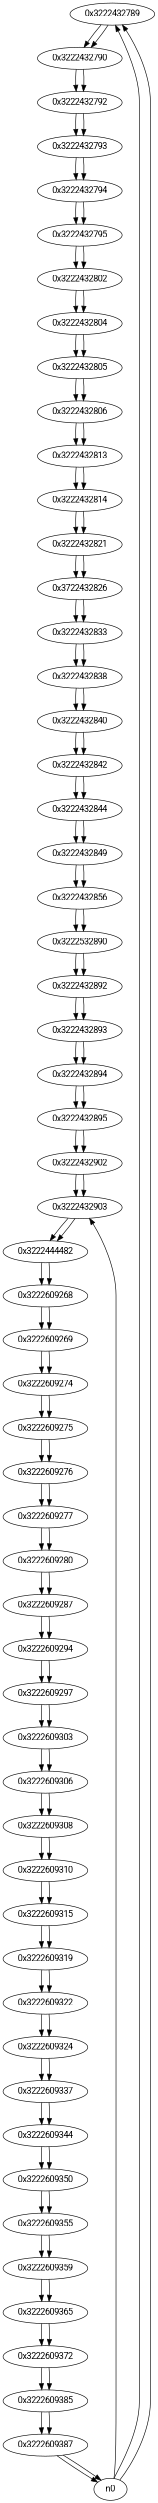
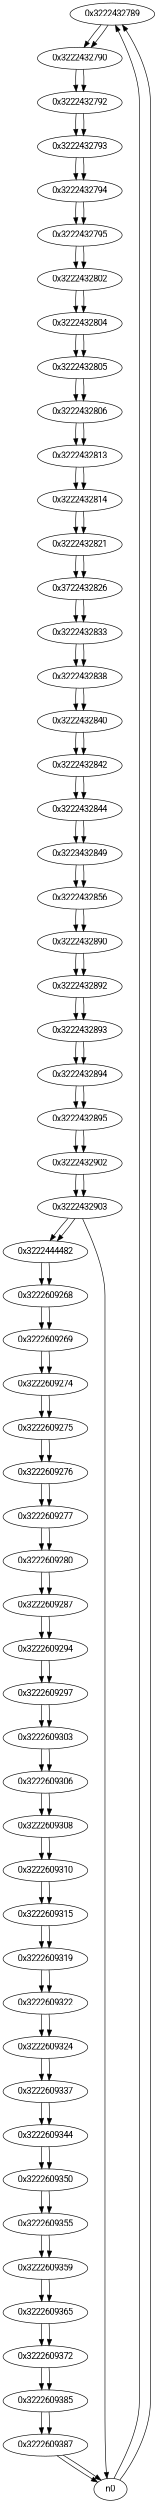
node "0x3222432849": label "0x3222432849" -> "0x3223432849"
node "0x3222532890": label "0x3222532890" -> "0x3222432890"
edge "n0" -> "0x3222432903": reversed
